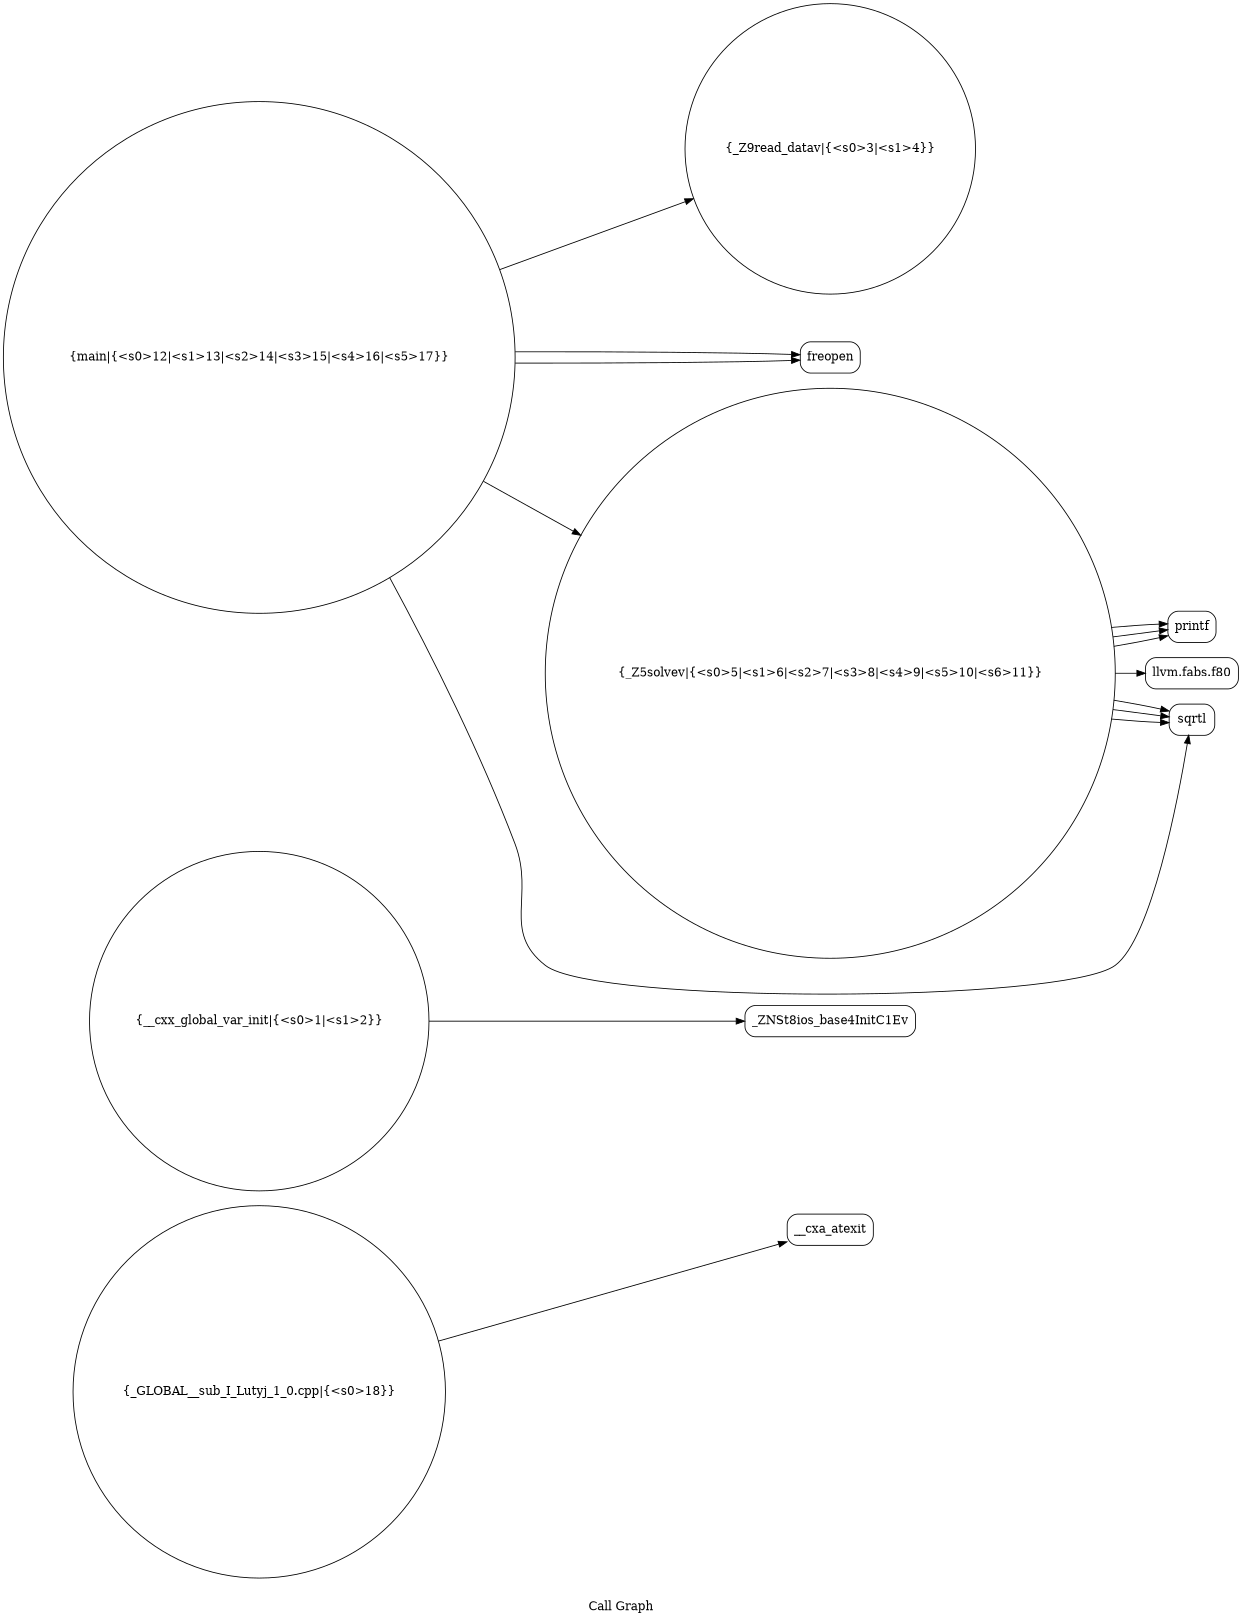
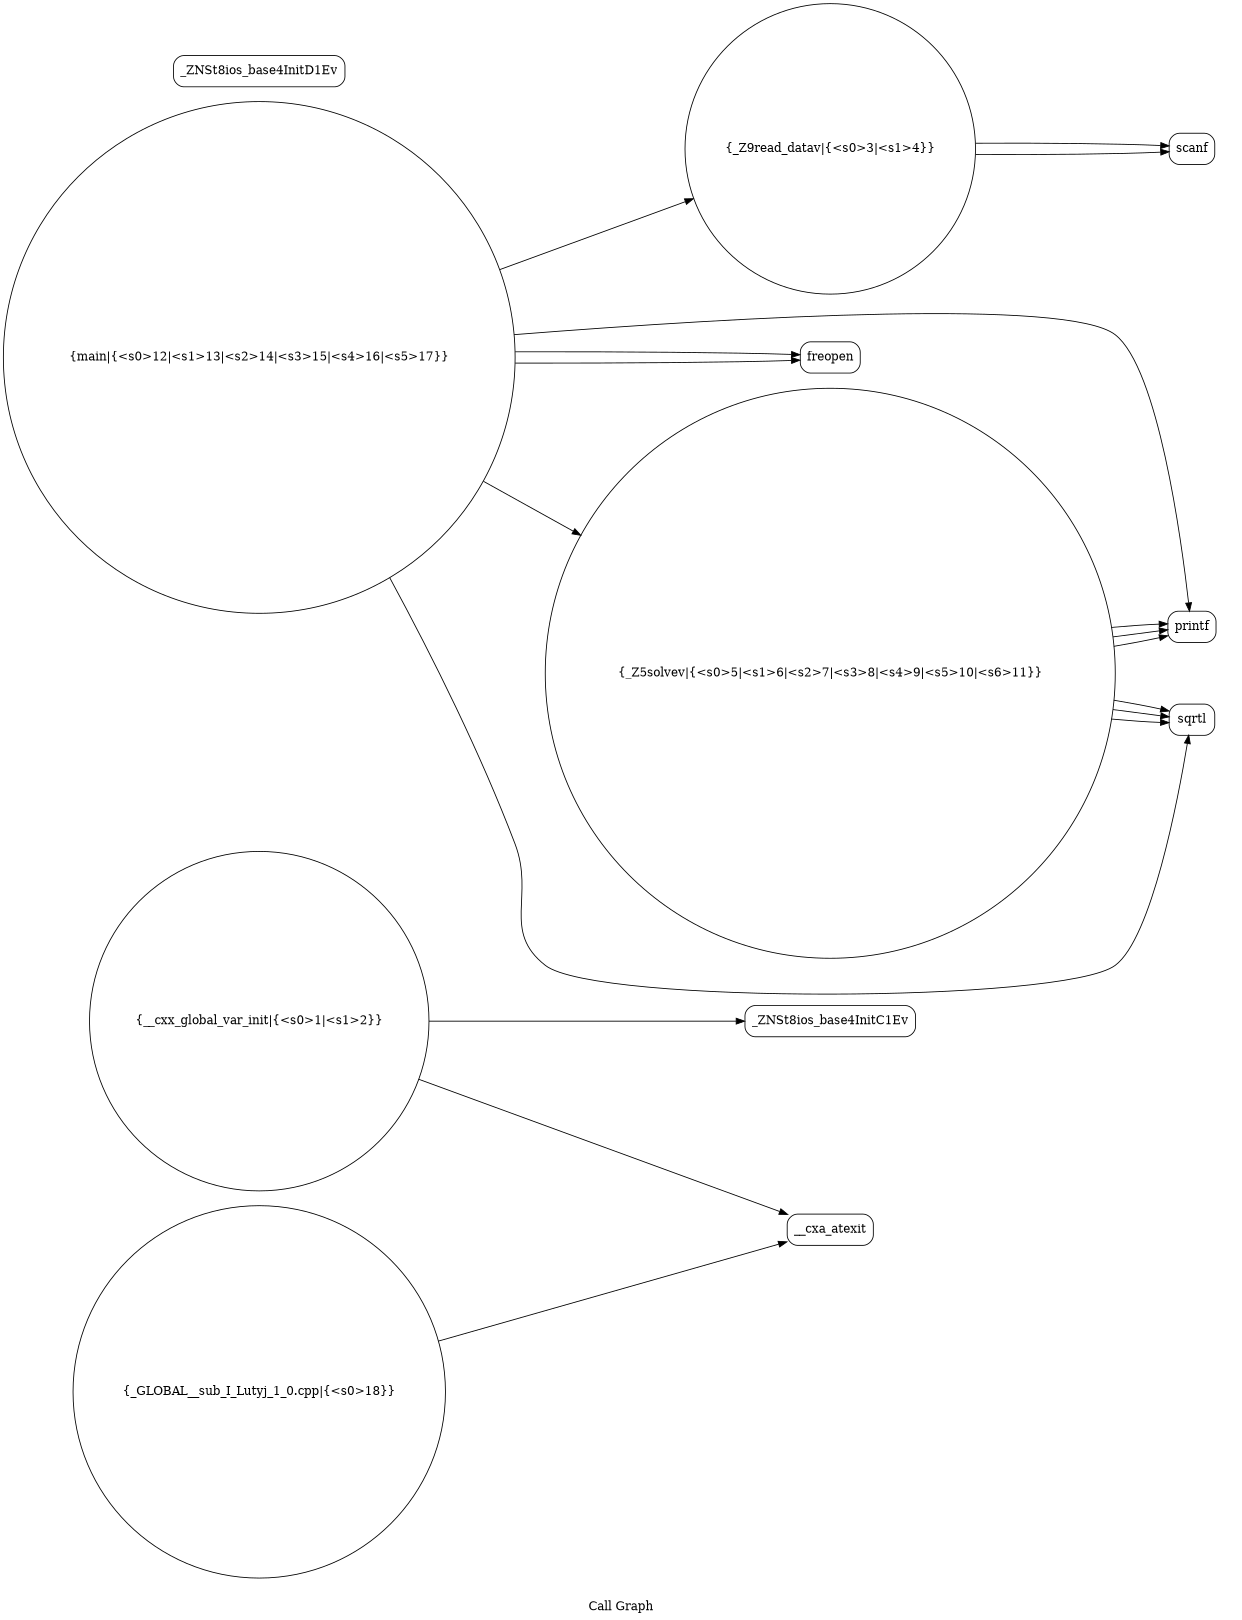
node "_ZNSt8ios_base4InitD1Ev": added
node "scanf": added
edge "{main|{<s0>12|<s1>13|<s2>14|<s3>15|<s4>16|<s5>17}}" -> "printf": added
node "llvm.fabs.f80": removed
edge "{__cxx_global_var_init|{<s0>1|<s1>2}}" -> "__cxa_atexit": added
